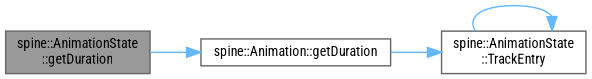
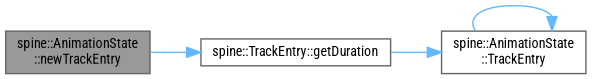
node "spine::AnimationState ::getDuration": label "spine::AnimationState ::getDuration" -> "spine::AnimationState ::newTrackEntry"
node "spine::Animation::getDuration": label "spine::Animation::getDuration" -> "spine::TrackEntry::getDuration"
